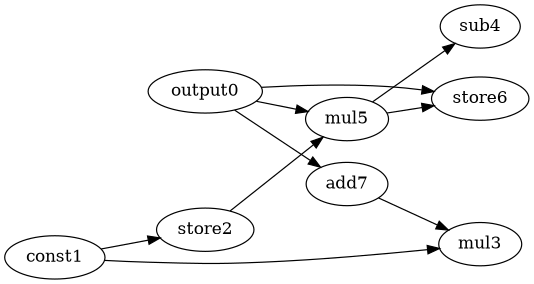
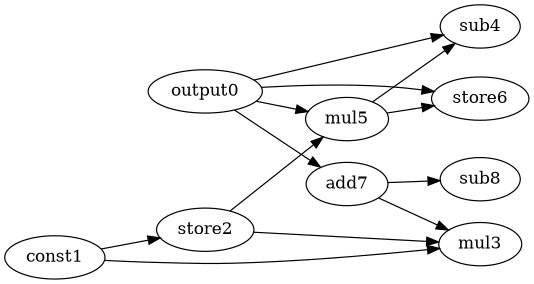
edge "output0" -> "sub4": added
node "sub8": added
edge "store2" -> "mul3": added
